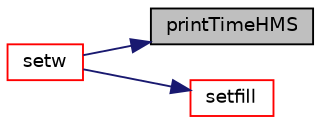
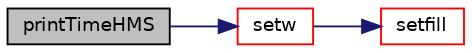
edge "setw" -> "printTimeHMS": reversed
